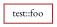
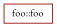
node "test::foo": label "test::foo" -> "foo::foo"
